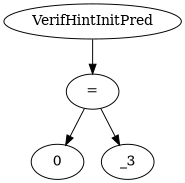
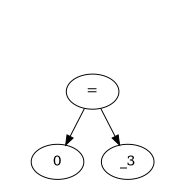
node "VerifHintInitPred": removed
